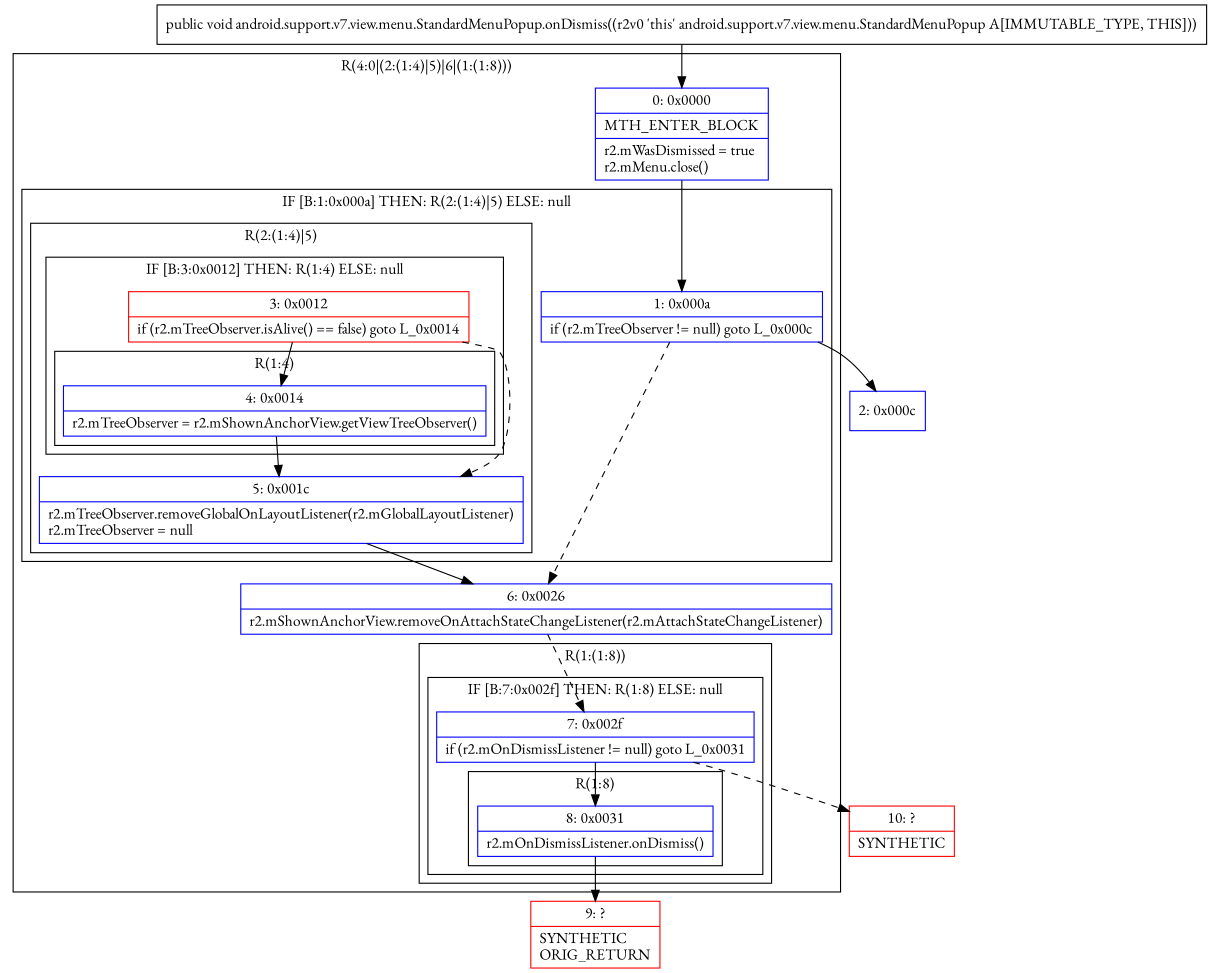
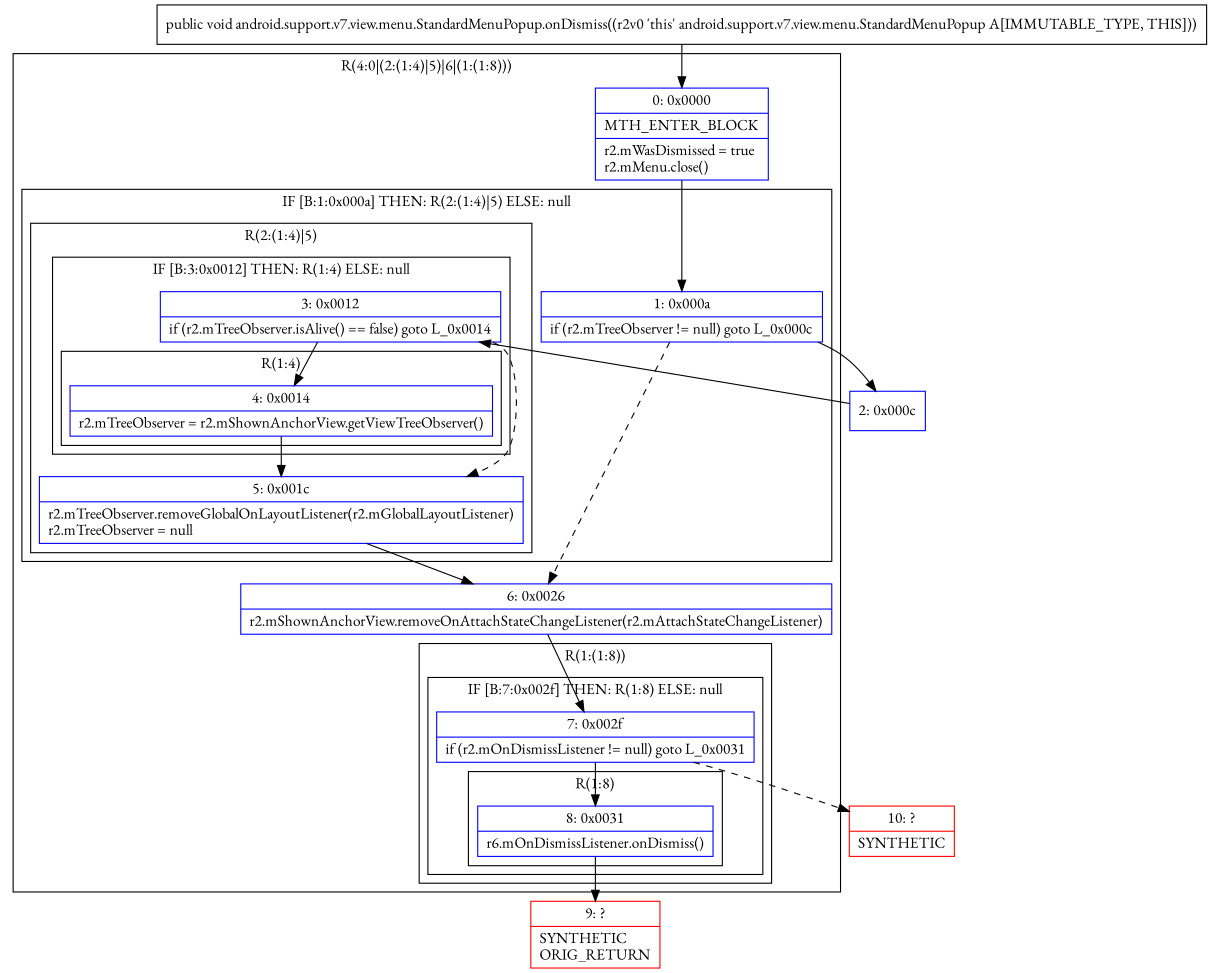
node "3: 0x0012": color red -> blue
edge "2: 0x000c" -> "3: 0x0012": added
edge "6: 0x0026" -> "7: 0x002f": style dashed -> solid
node "8: 0x0031": text "r2.mOnDismissListener.onDismiss()" -> "r6.mOnDismissListener.onDismiss()"
